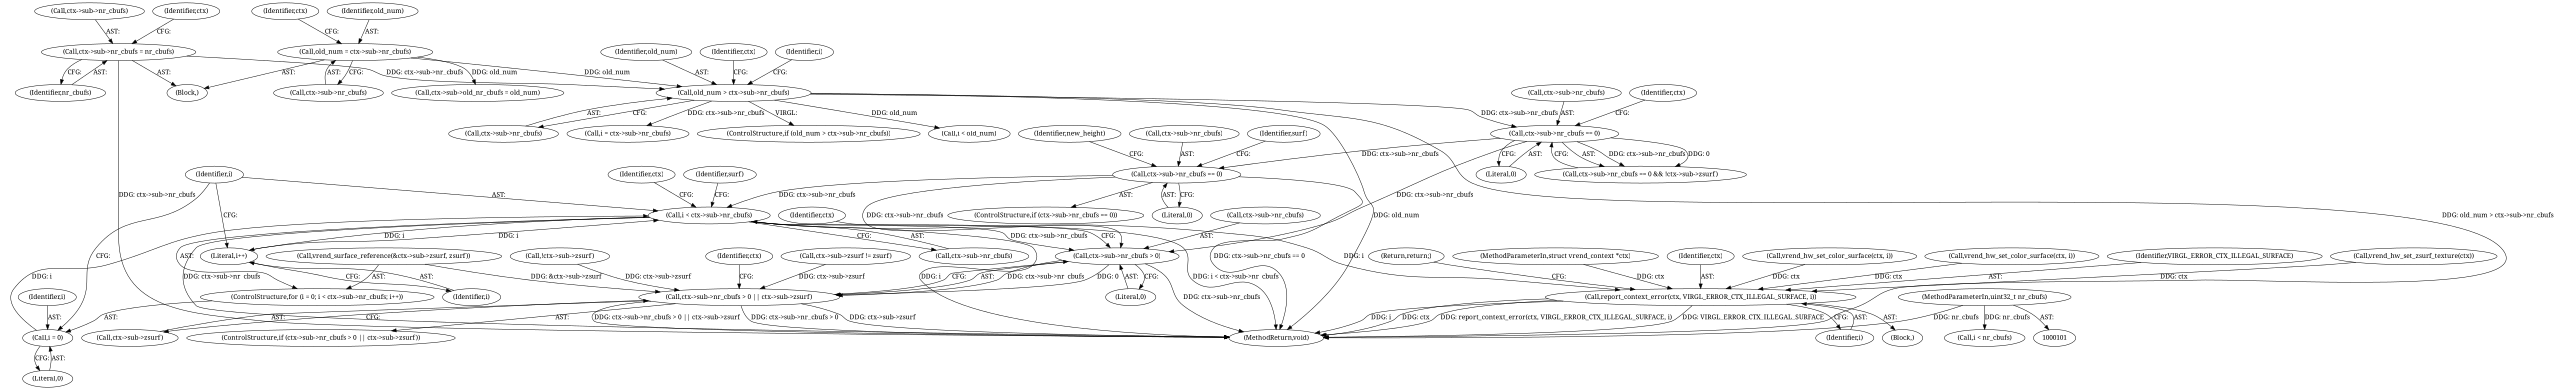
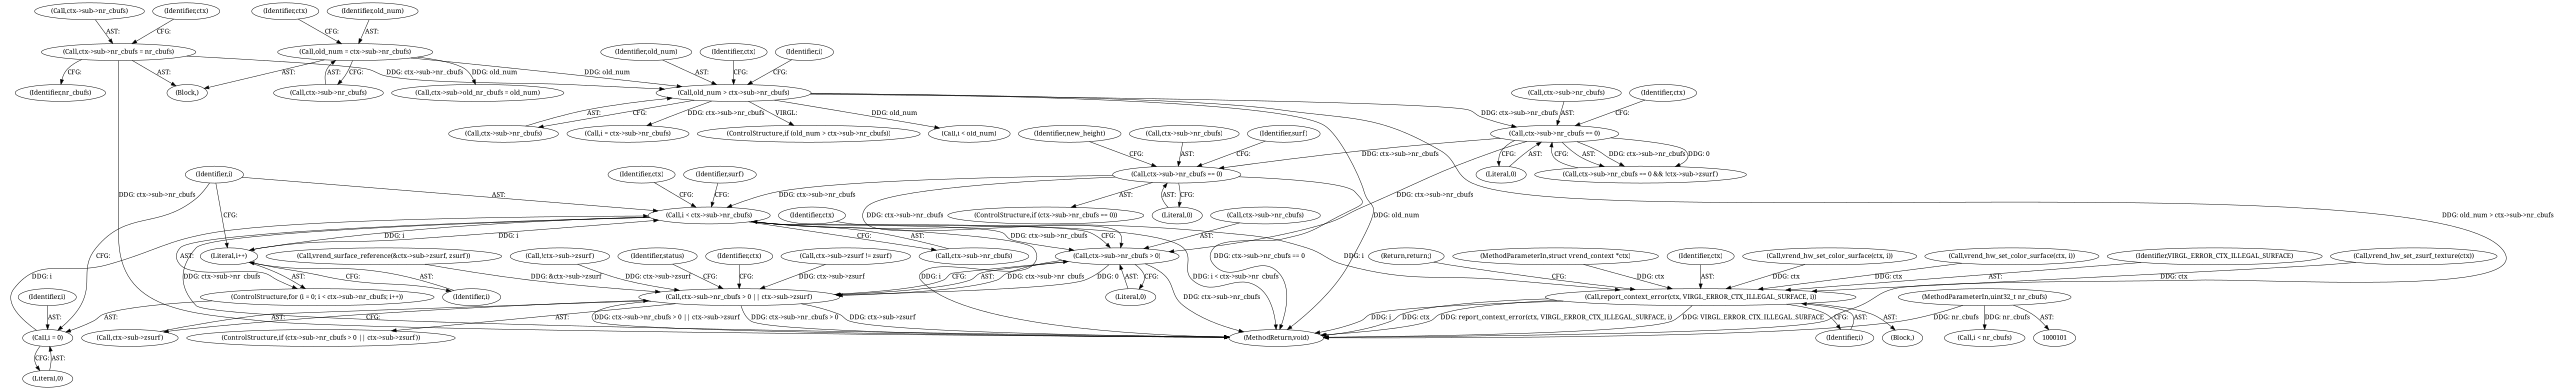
edge "(Identifier,nr_cbufs)" -> "(Call,ctx->sub->nr_cbufs = nr_cbufs)": removed, label "AST:"
node "(Identifier,status)": added
edge "(Call,vrend_surface_reference(&ctx->sub->zsurf, zsurf))" -> "(ControlStructure,for (i = 0; i < ctx->sub->nr_cbufs; i++))": now "(Literal,i++)" -> "(ControlStructure,for (i = 0; i < ctx->sub->nr_cbufs; i++))"
